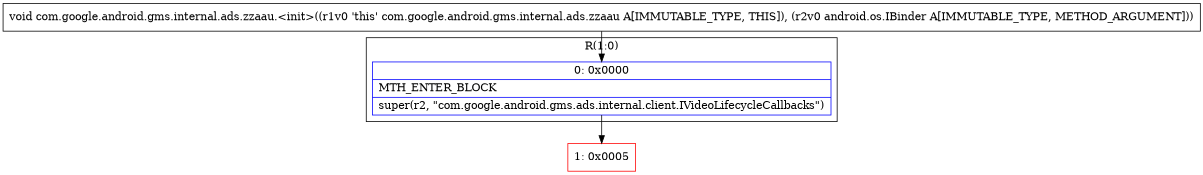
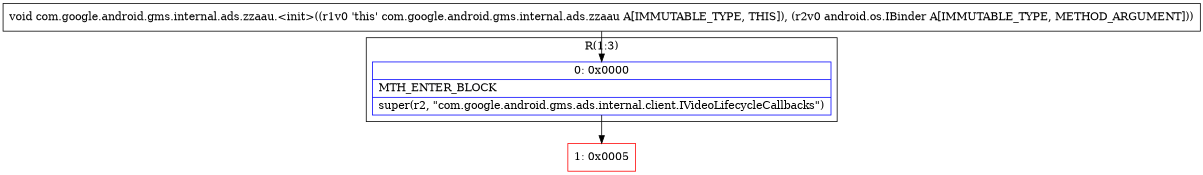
cluster "R(1:0)": label "R(1:0)" -> "R(1:3)"
